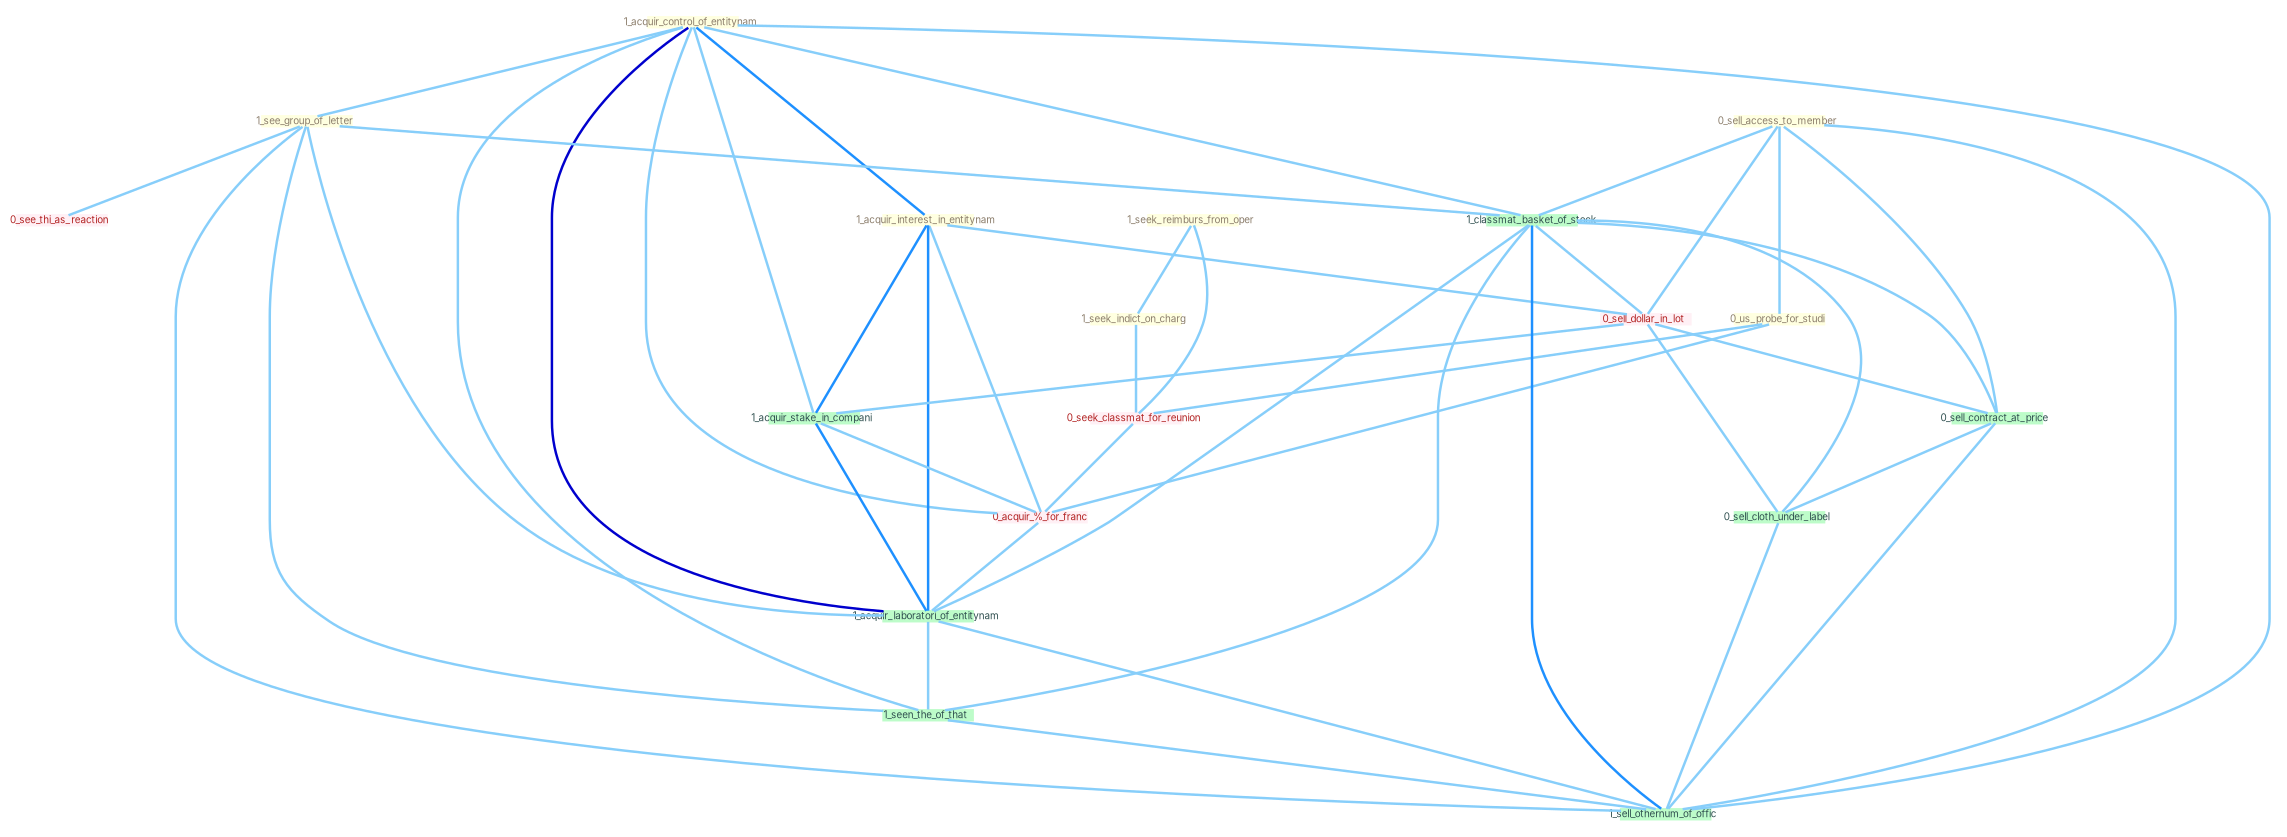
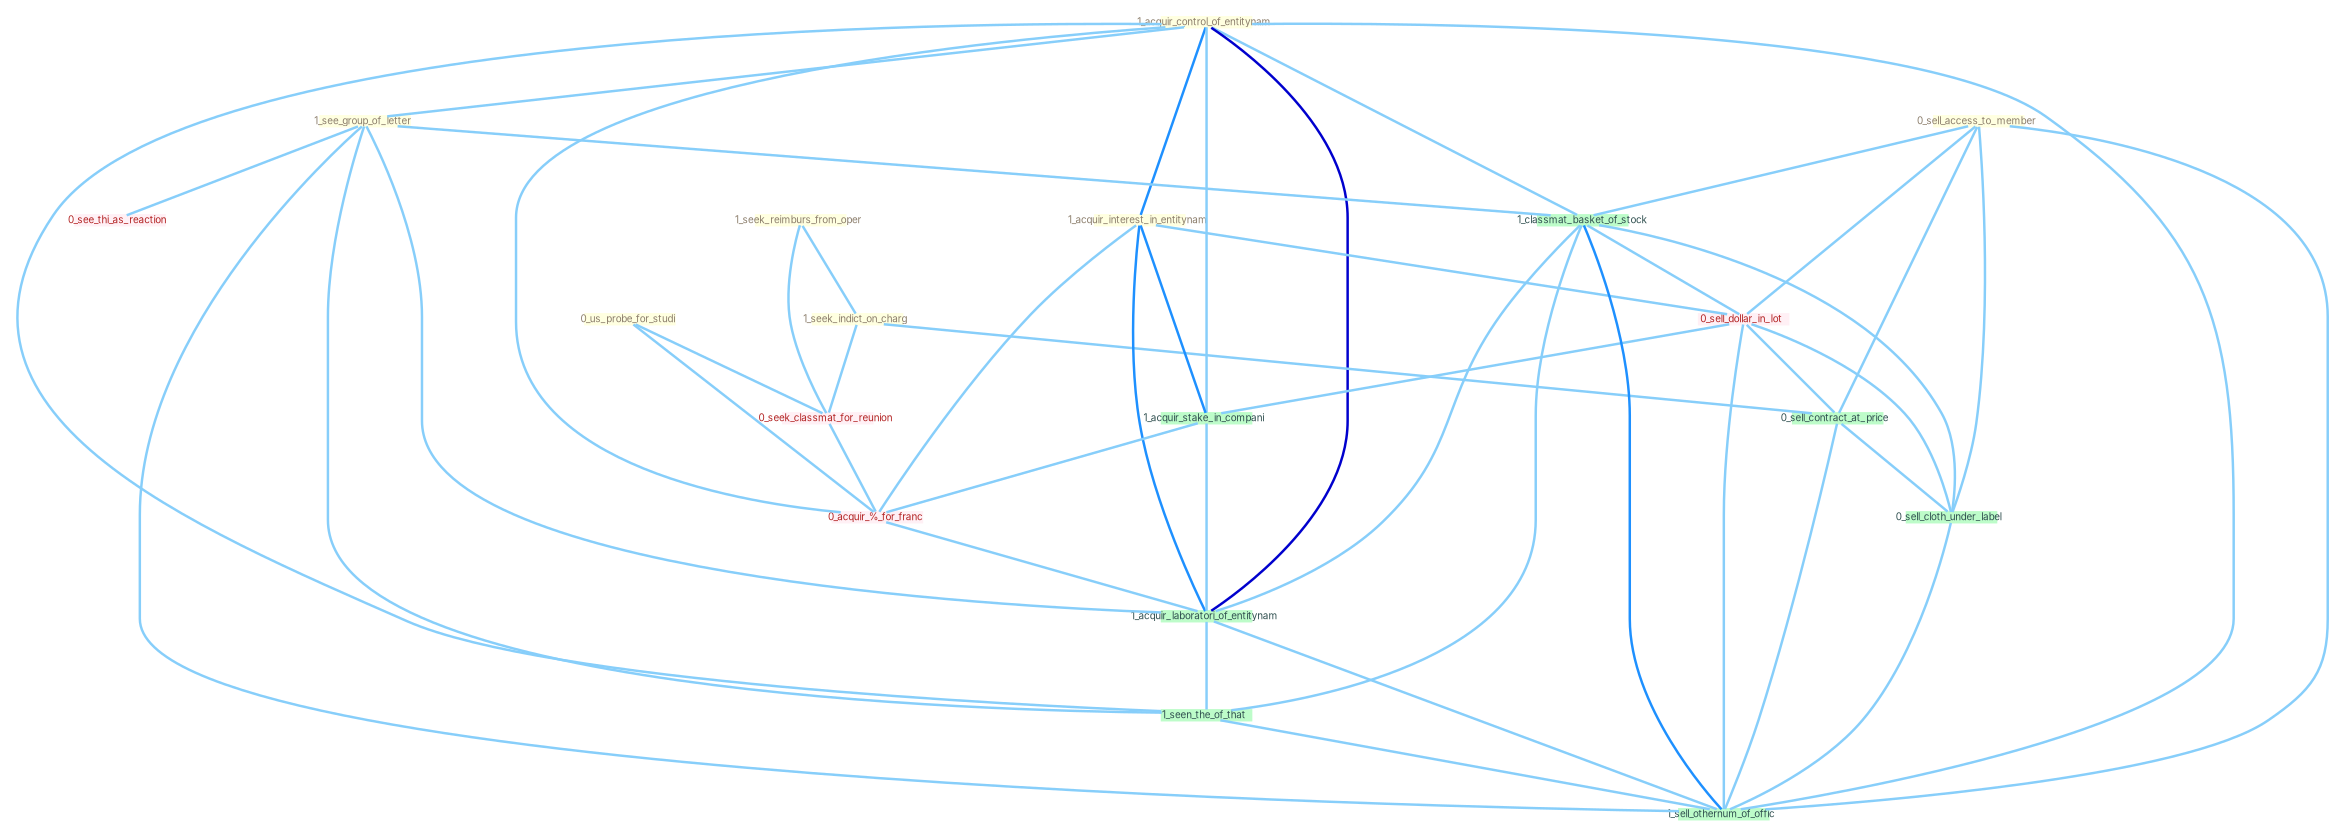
edge "0_sell_access_to_member" -- "0_us_probe_for_studi": now "0_sell_access_to_member" -- "0_sell_cloth_under_label"
edge "1_classmat_basket_of_stock" -- "0_sell_contract_at_price": now "1_seek_indict_on_charg" -- "0_sell_contract_at_price"
edge "1_acquir_stake_in_compani" -- "1_acquir_laboratori_of_entitynam": color #1e90ff -> #87cefa
edge "0_sell_dollar_in_lot" -- "1_sell_othernum_of_offic": added
